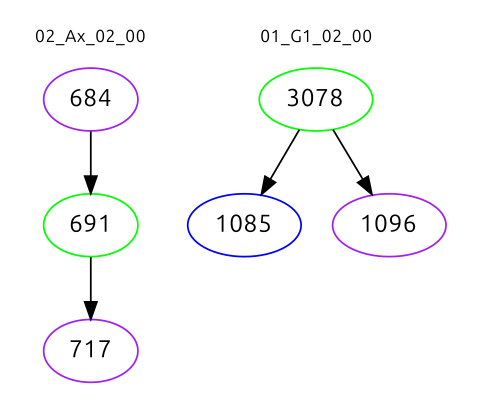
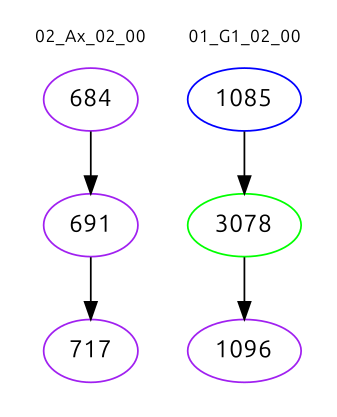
edge "3078" -> "1085": reversed
node "691": color green -> purple
